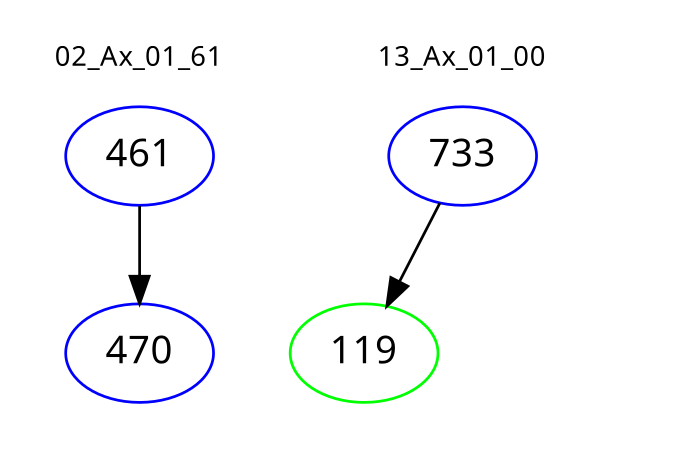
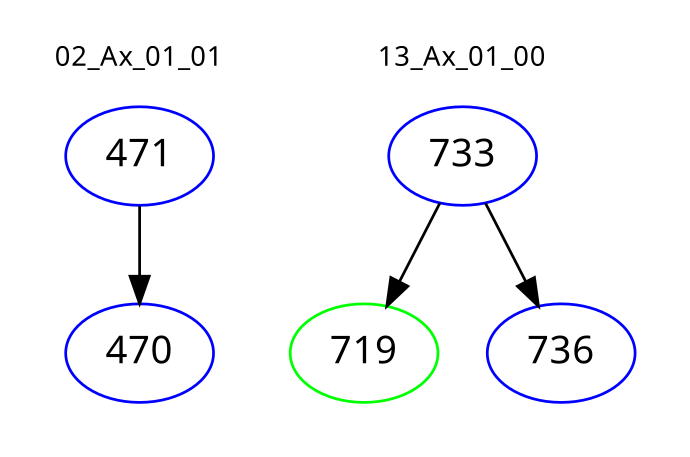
cluster "02_Ax_01_61": label "02_Ax_01_61" -> "02_Ax_01_01"
node "461": label "461" -> "471"
node "119": label "119" -> "719"
node "736": added
